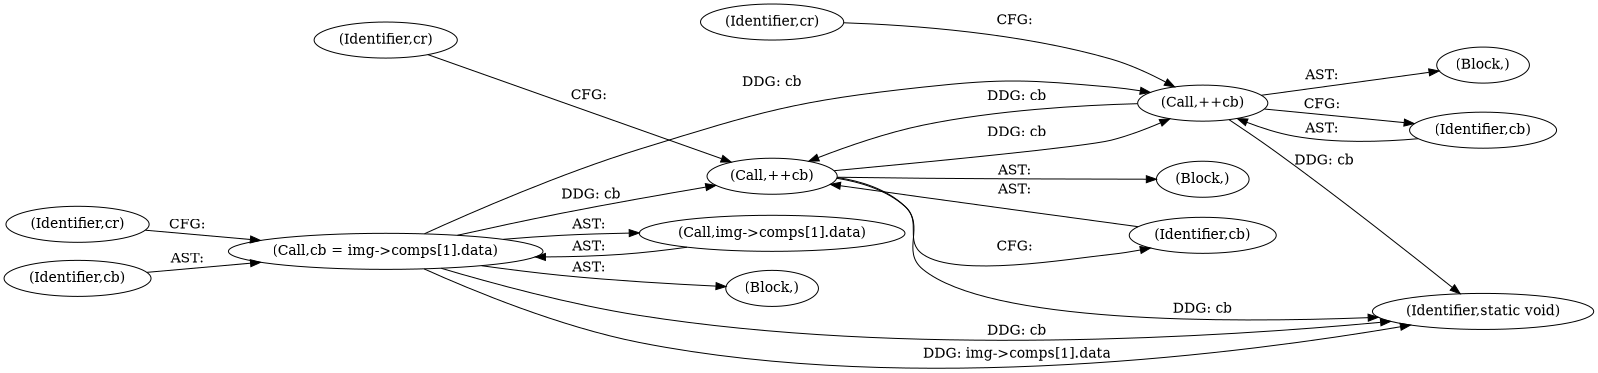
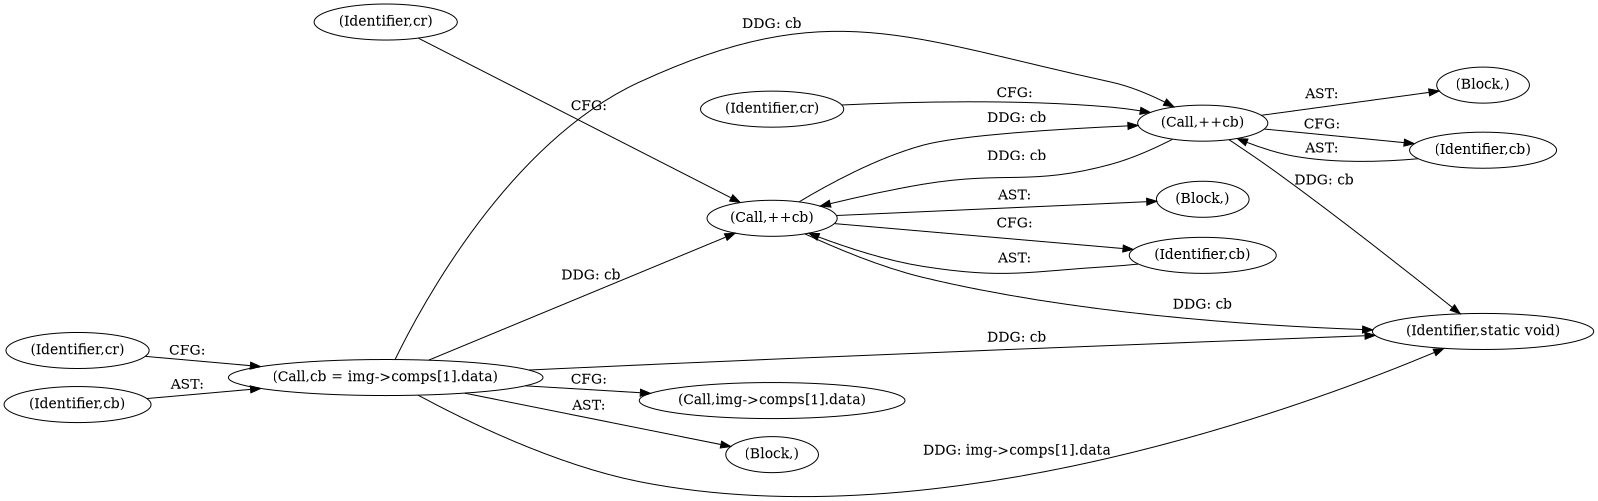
edge "(Call,cb = img->comps[1].data)" -> "(Call,img->comps[1].data)": label "AST: " -> "CFG: "
edge "(Call,img->comps[1].data)" -> "(Call,cb = img->comps[1].data)": removed, label "AST:"
